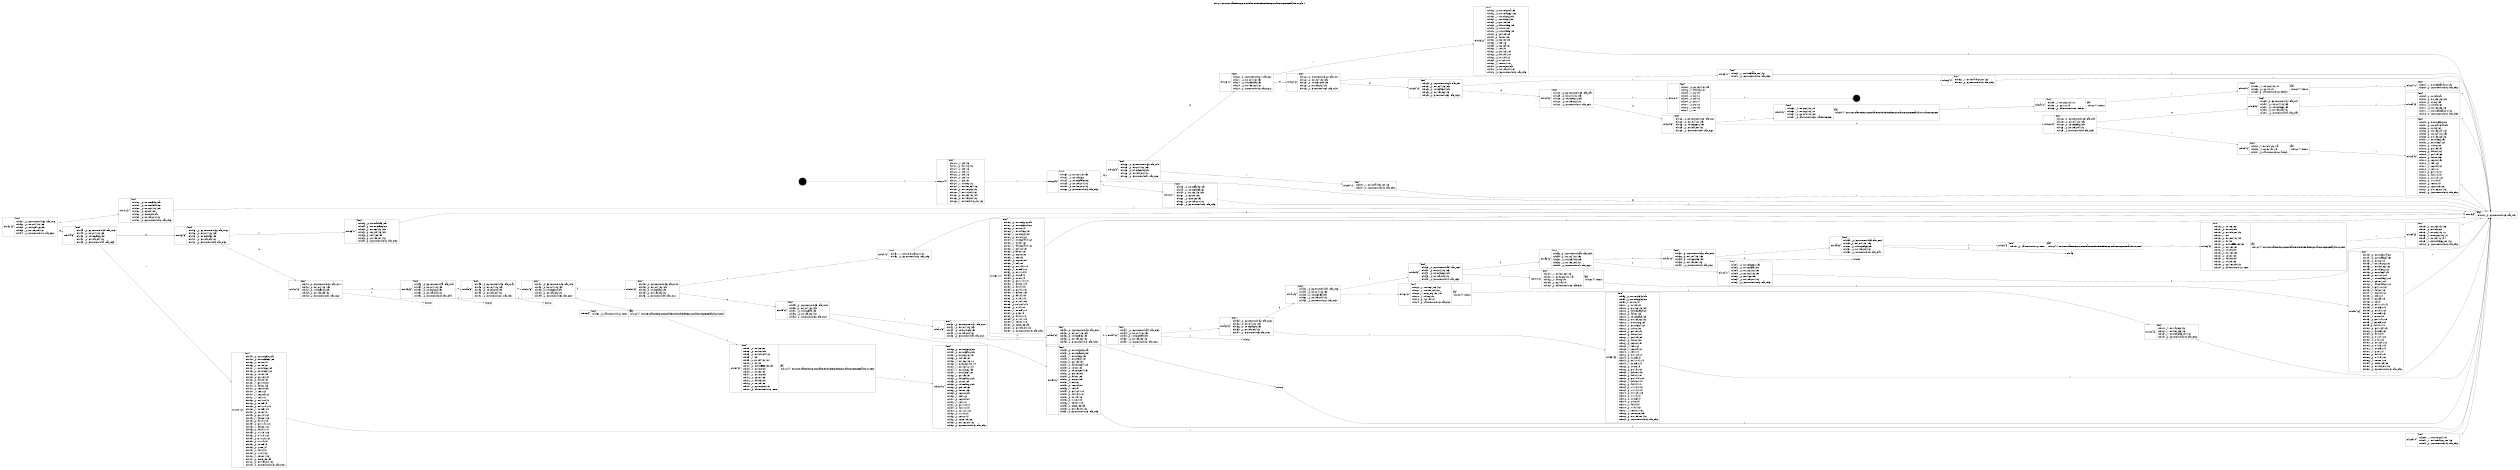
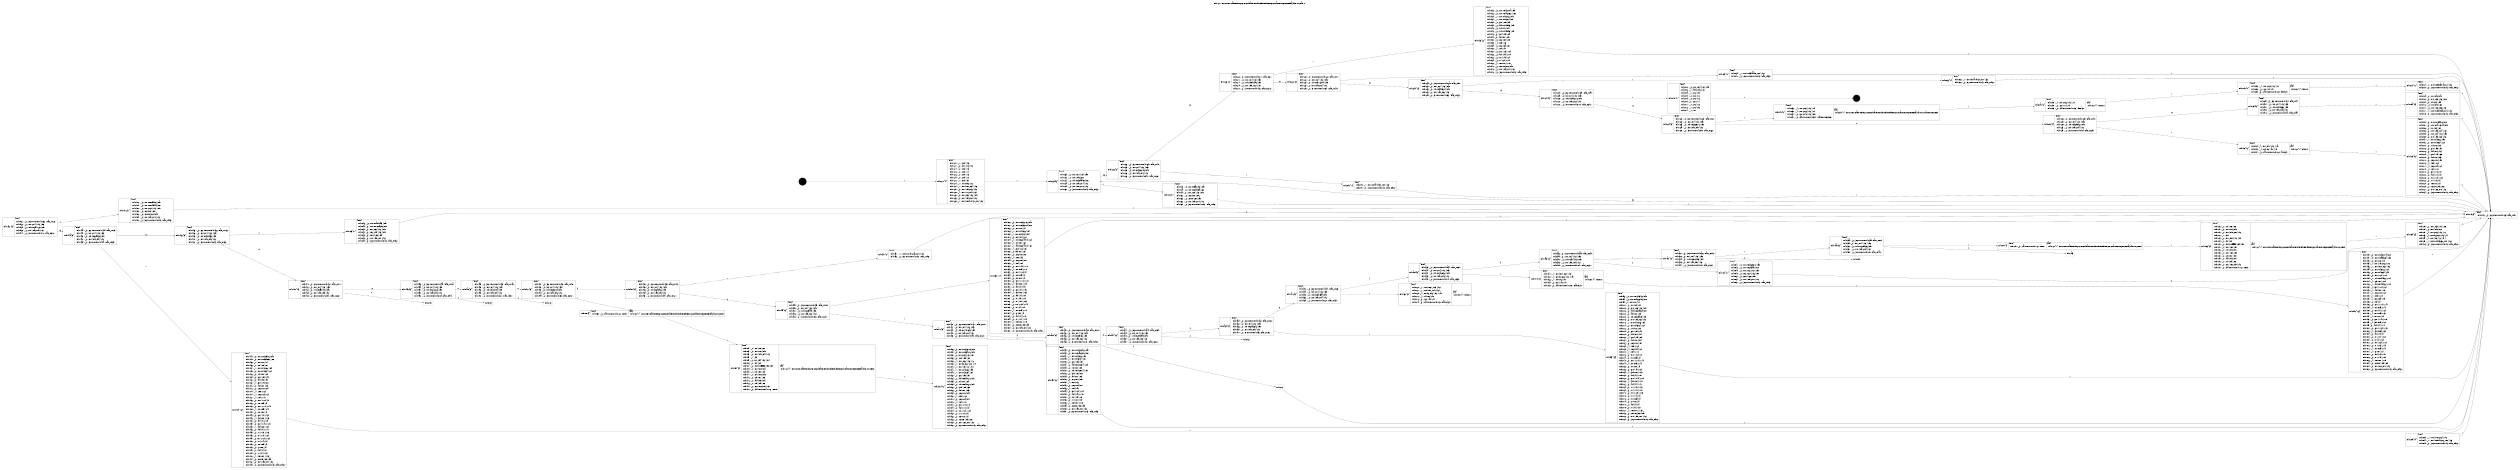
node "0x401c7e [23]": removed
edge "0x4019f9 [25]" -> "0x401f9d [88]": now "0x4019f9 [25]" -> "0x401e5c [144]"
